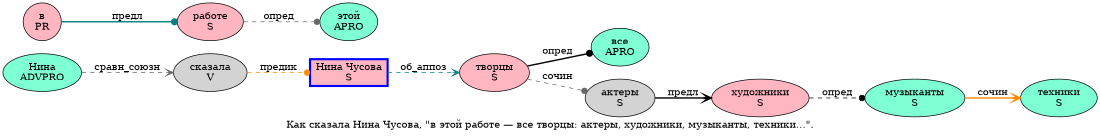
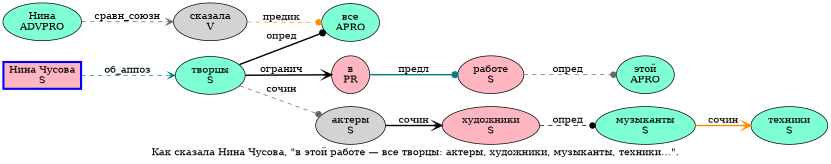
edge "сказала V" -> "Нина Чусова S": now "сказала V" -> "все APRO"
node "творцы S": fillcolor lightpink -> aquamarine
edge "творцы S" -> "в PR": added, label "огранич"
edge "актеры S" -> "художники S": label "предл" -> "сочин"
